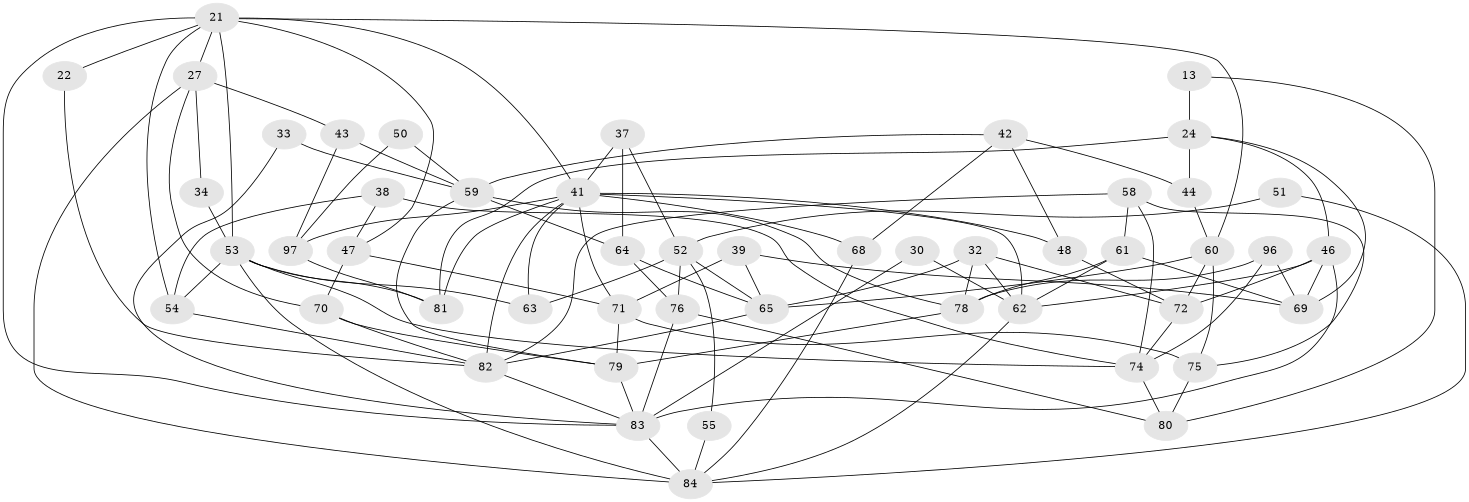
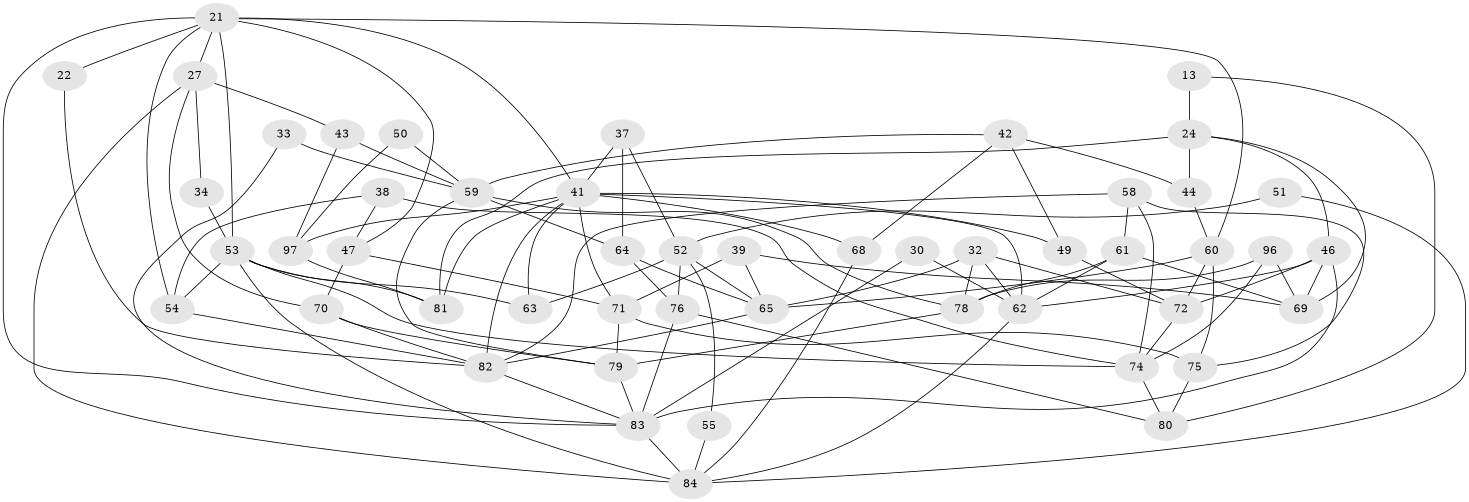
node "48": label "48" -> "49"
